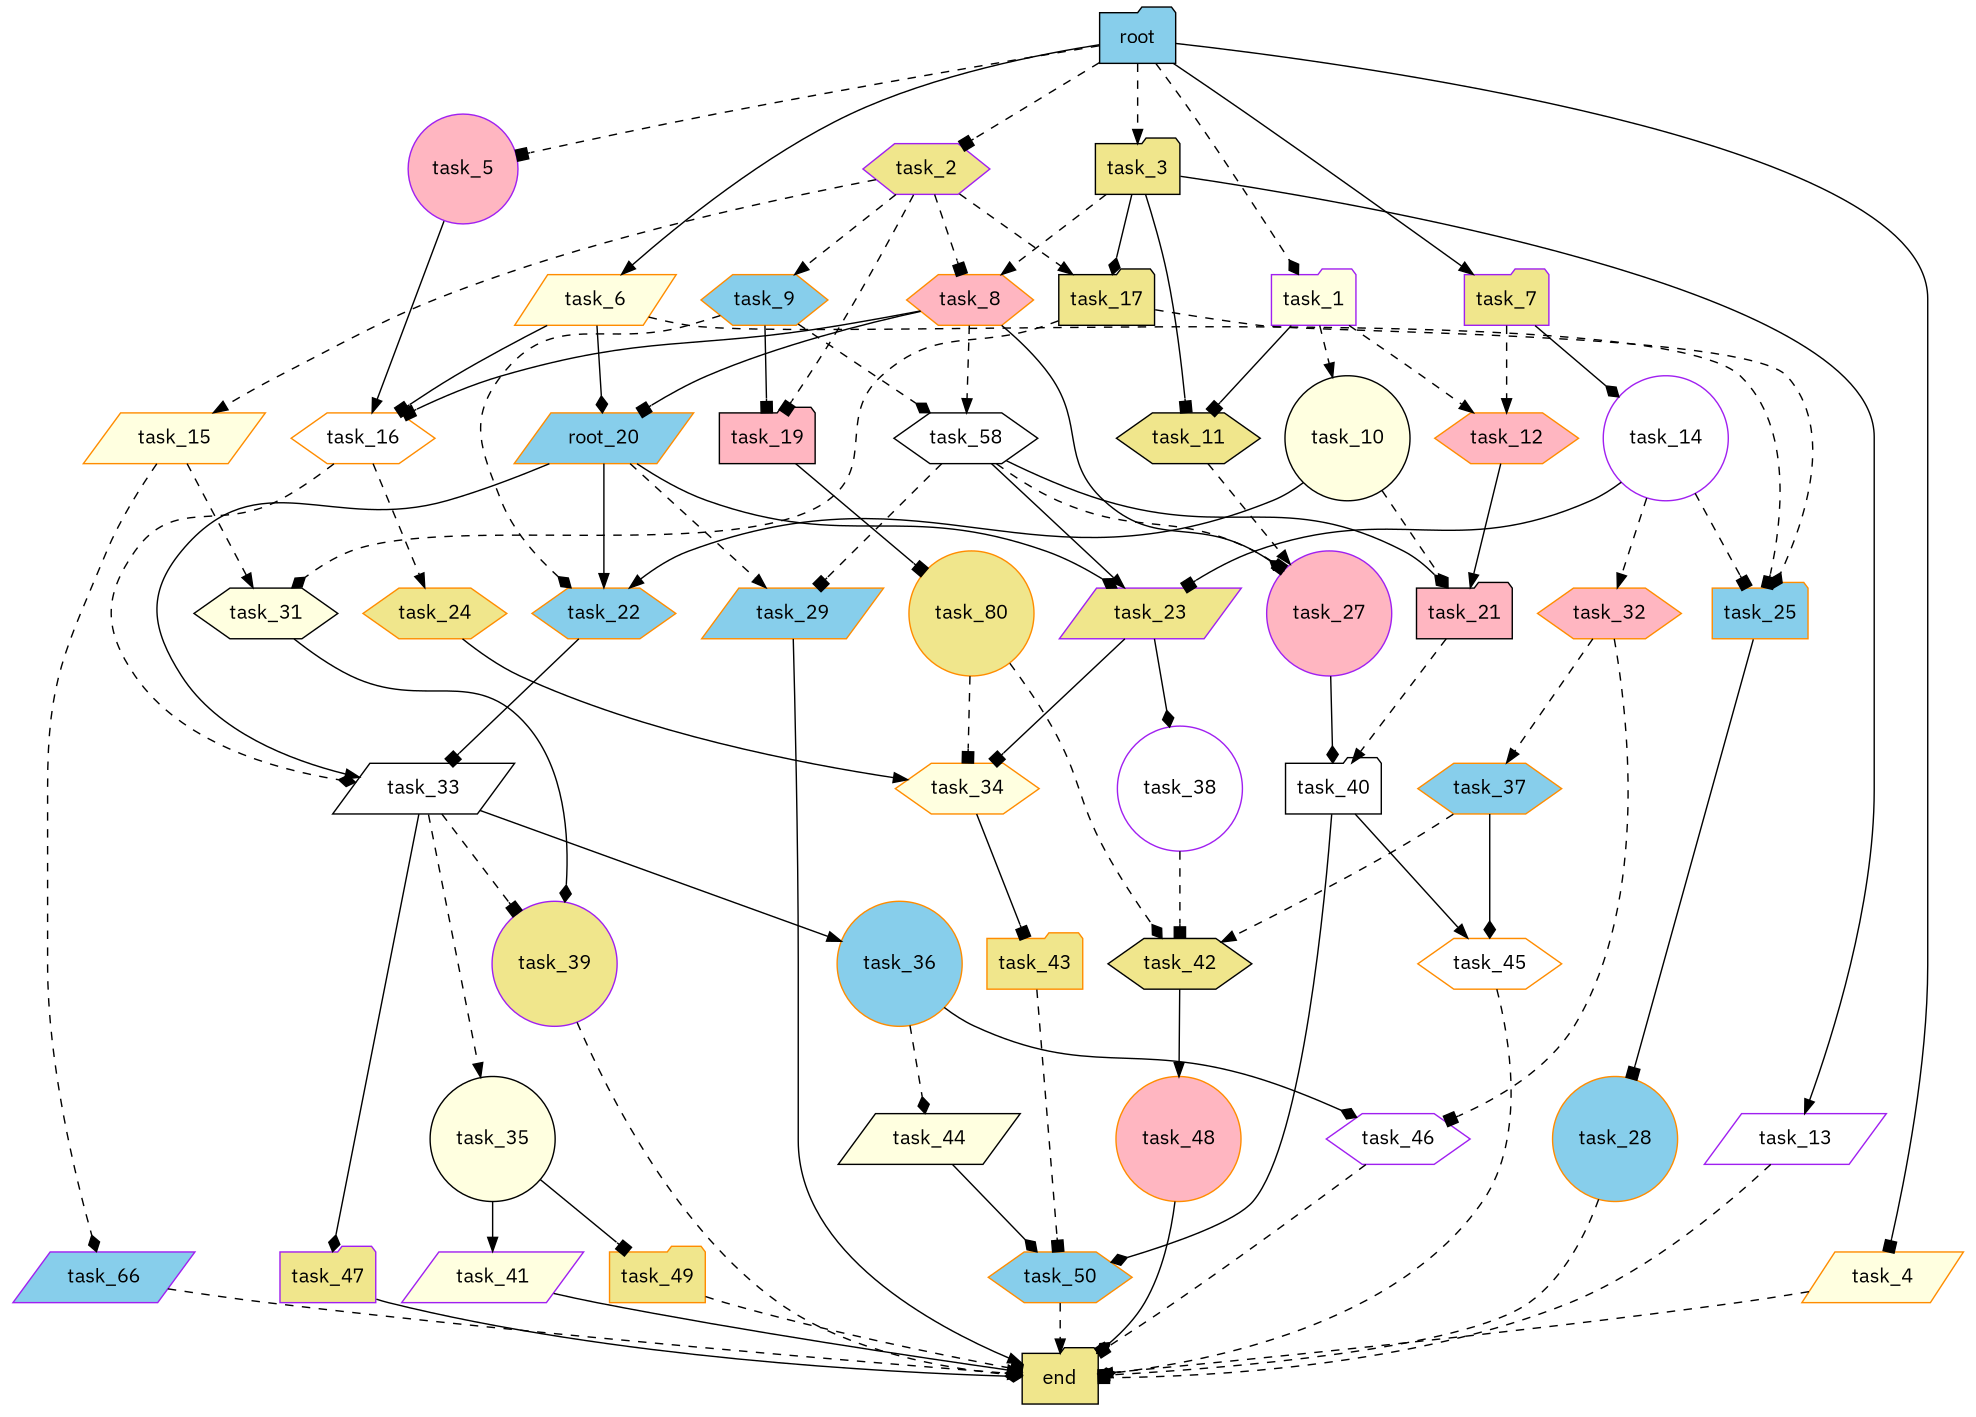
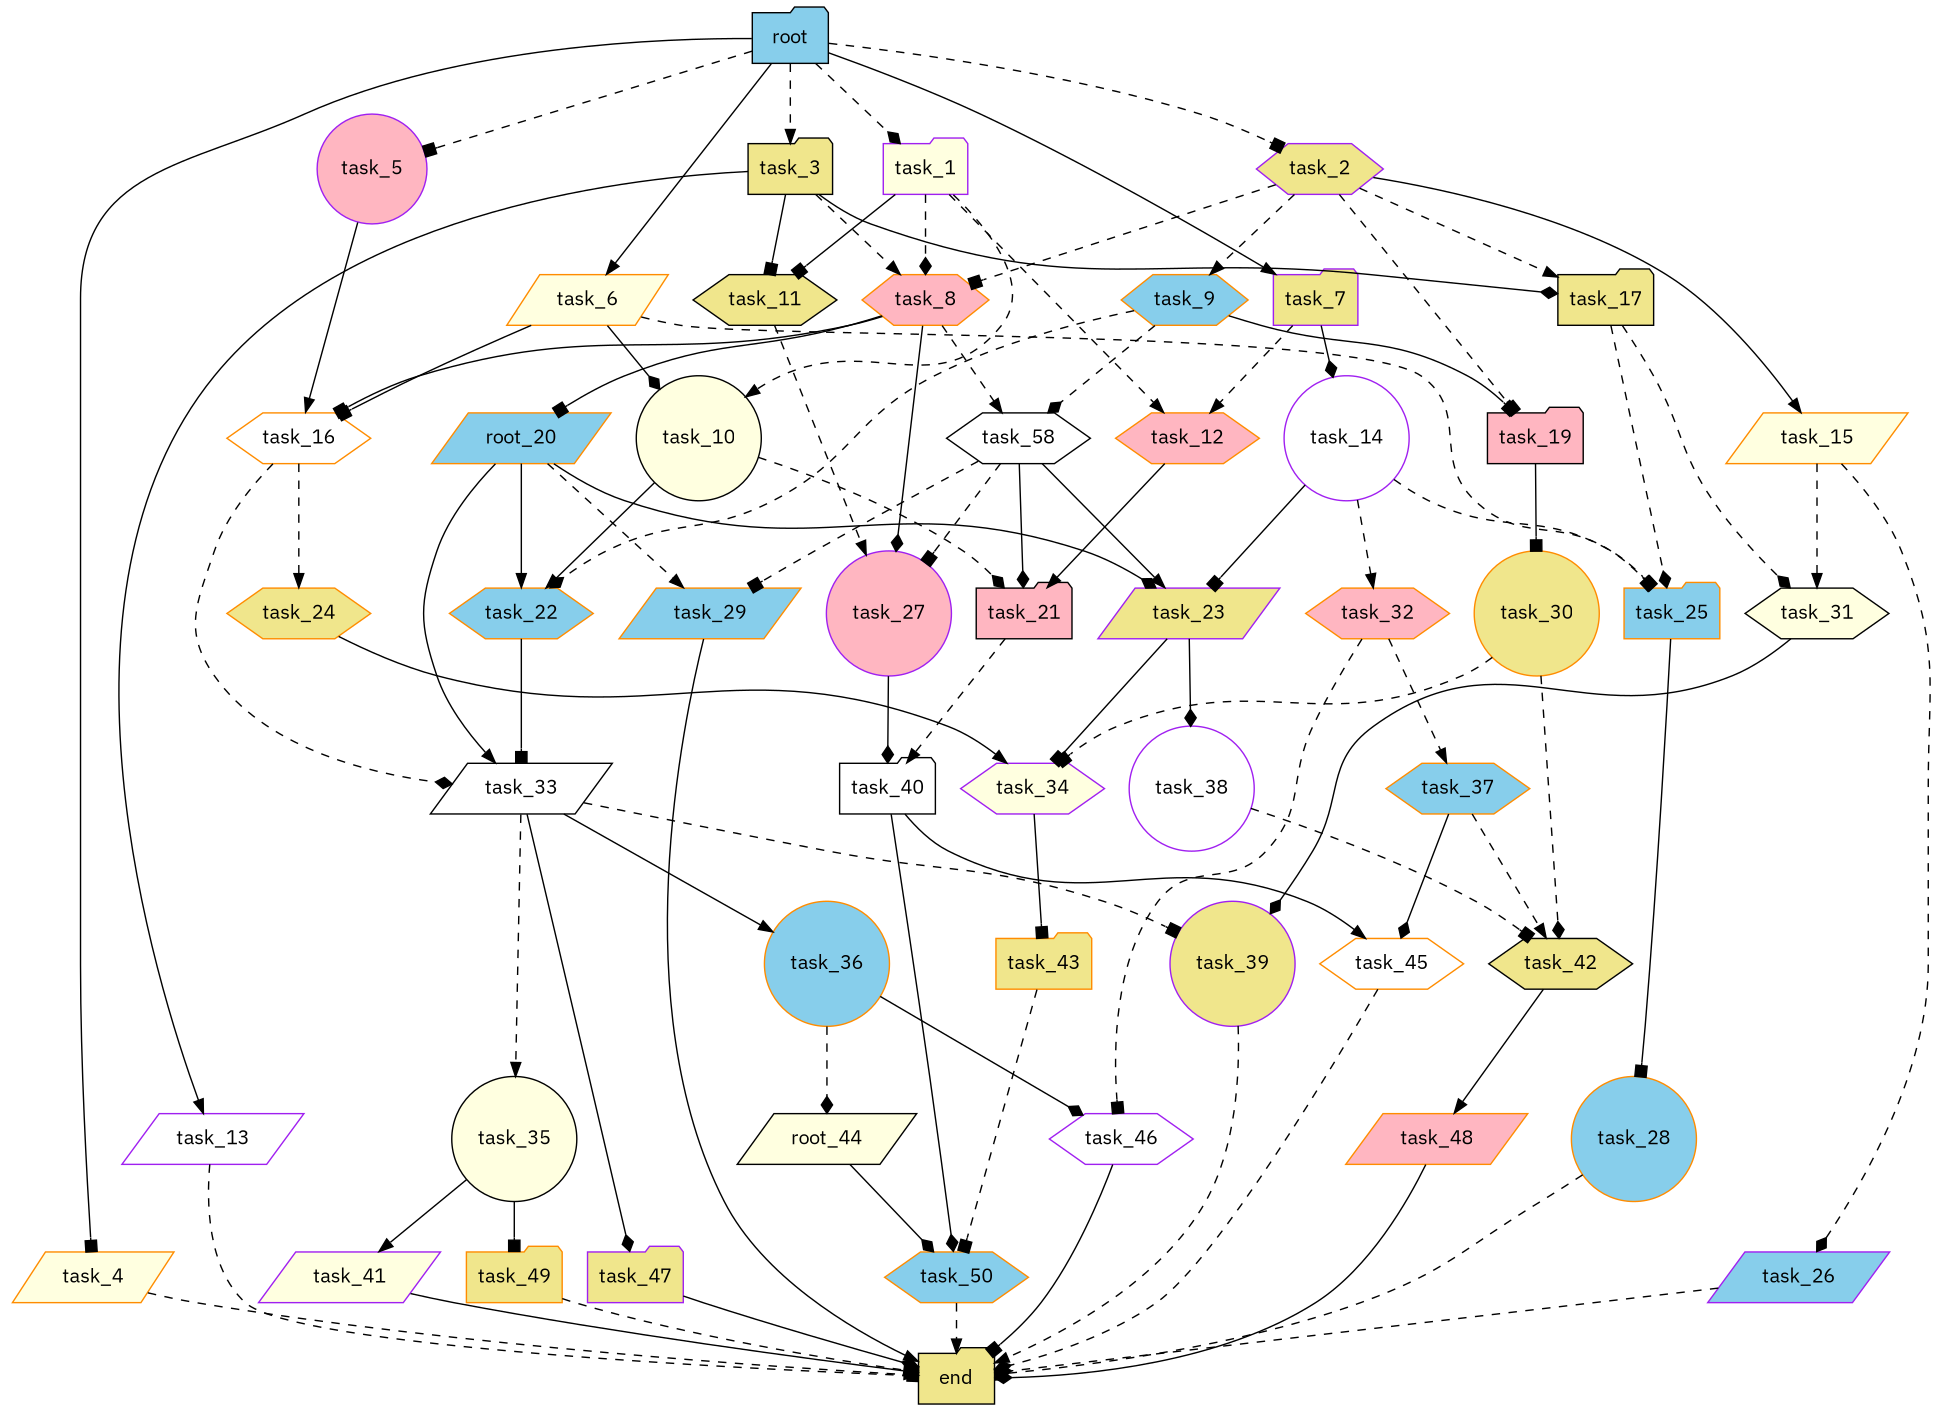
edge "task_1" -> "task_8": added
edge "task_2" -> "task_15": style dashed -> solid
edge "task_6" -> "root_20": now "task_6" -> "task_10"
node "task_80": label "task_80" -> "task_30"
node "task_34": color darkorange -> purple
node "task_44": label "task_44" -> "root_44"
node "task_48": shape circle -> parallelogram
edge "task_46" -> "end": style dashed -> solid
node "task_66": label "task_66" -> "task_26"
